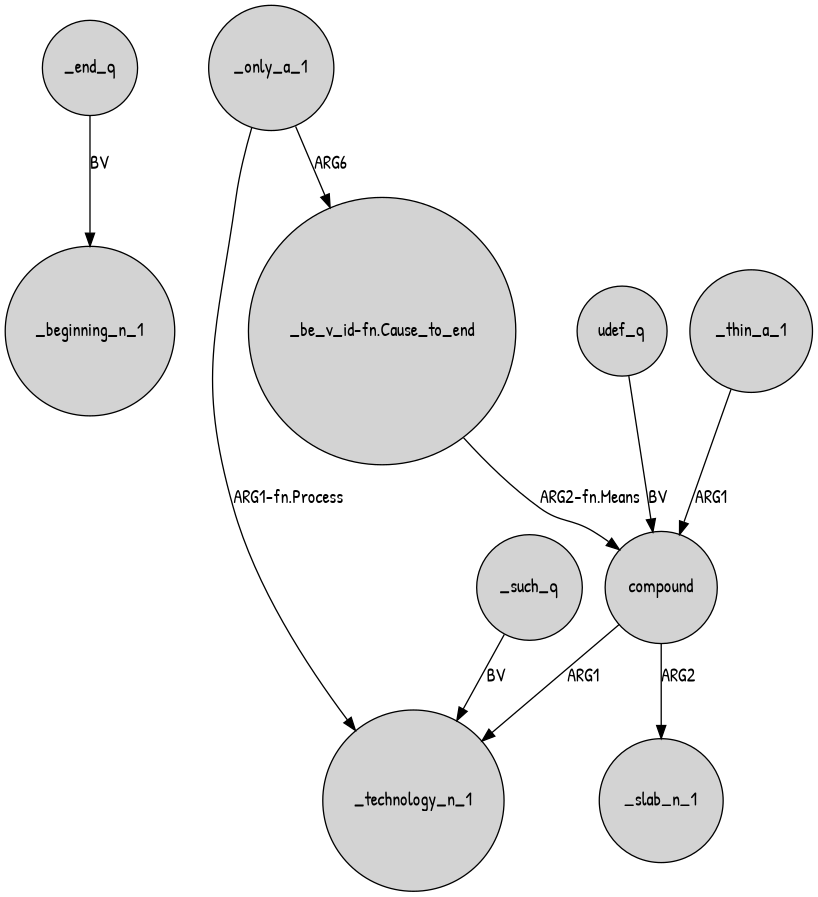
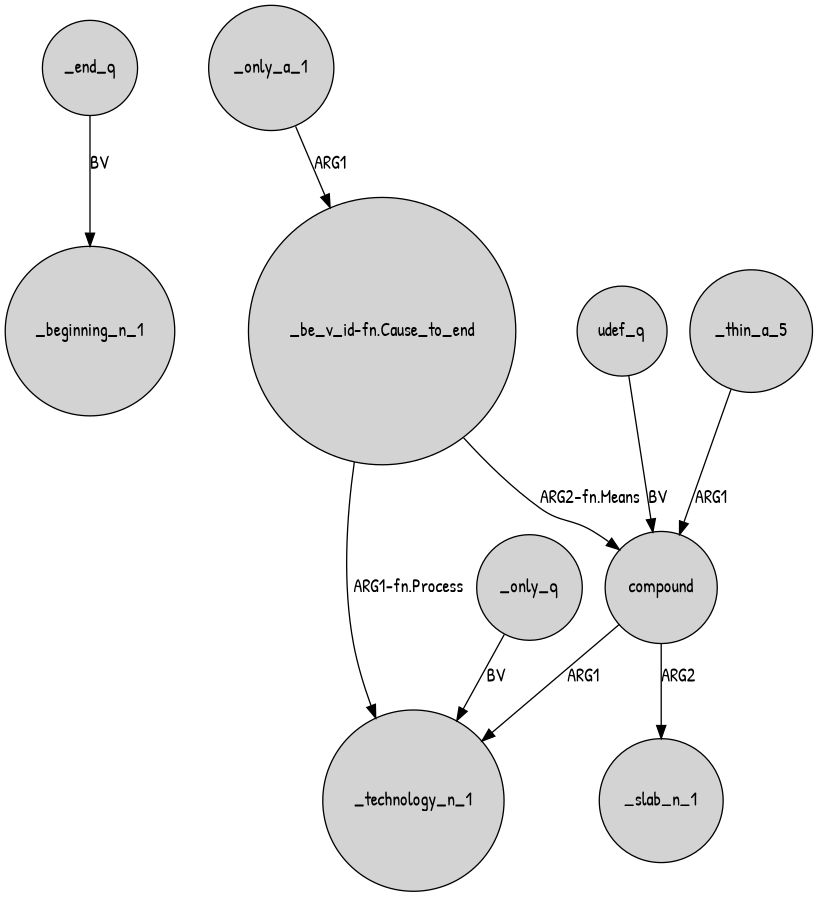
edge "_only_a_1" -> "_be_v_id-fn.Cause_to_end": label "ARG6" -> "ARG1"
node "_thin_a_1": label "_thin_a_1" -> "_thin_a_5"
edge "_only_a_1" -> "_technology_n_1": now "_be_v_id-fn.Cause_to_end" -> "_technology_n_1"
node "_such_q": label "_such_q" -> "_only_q"
